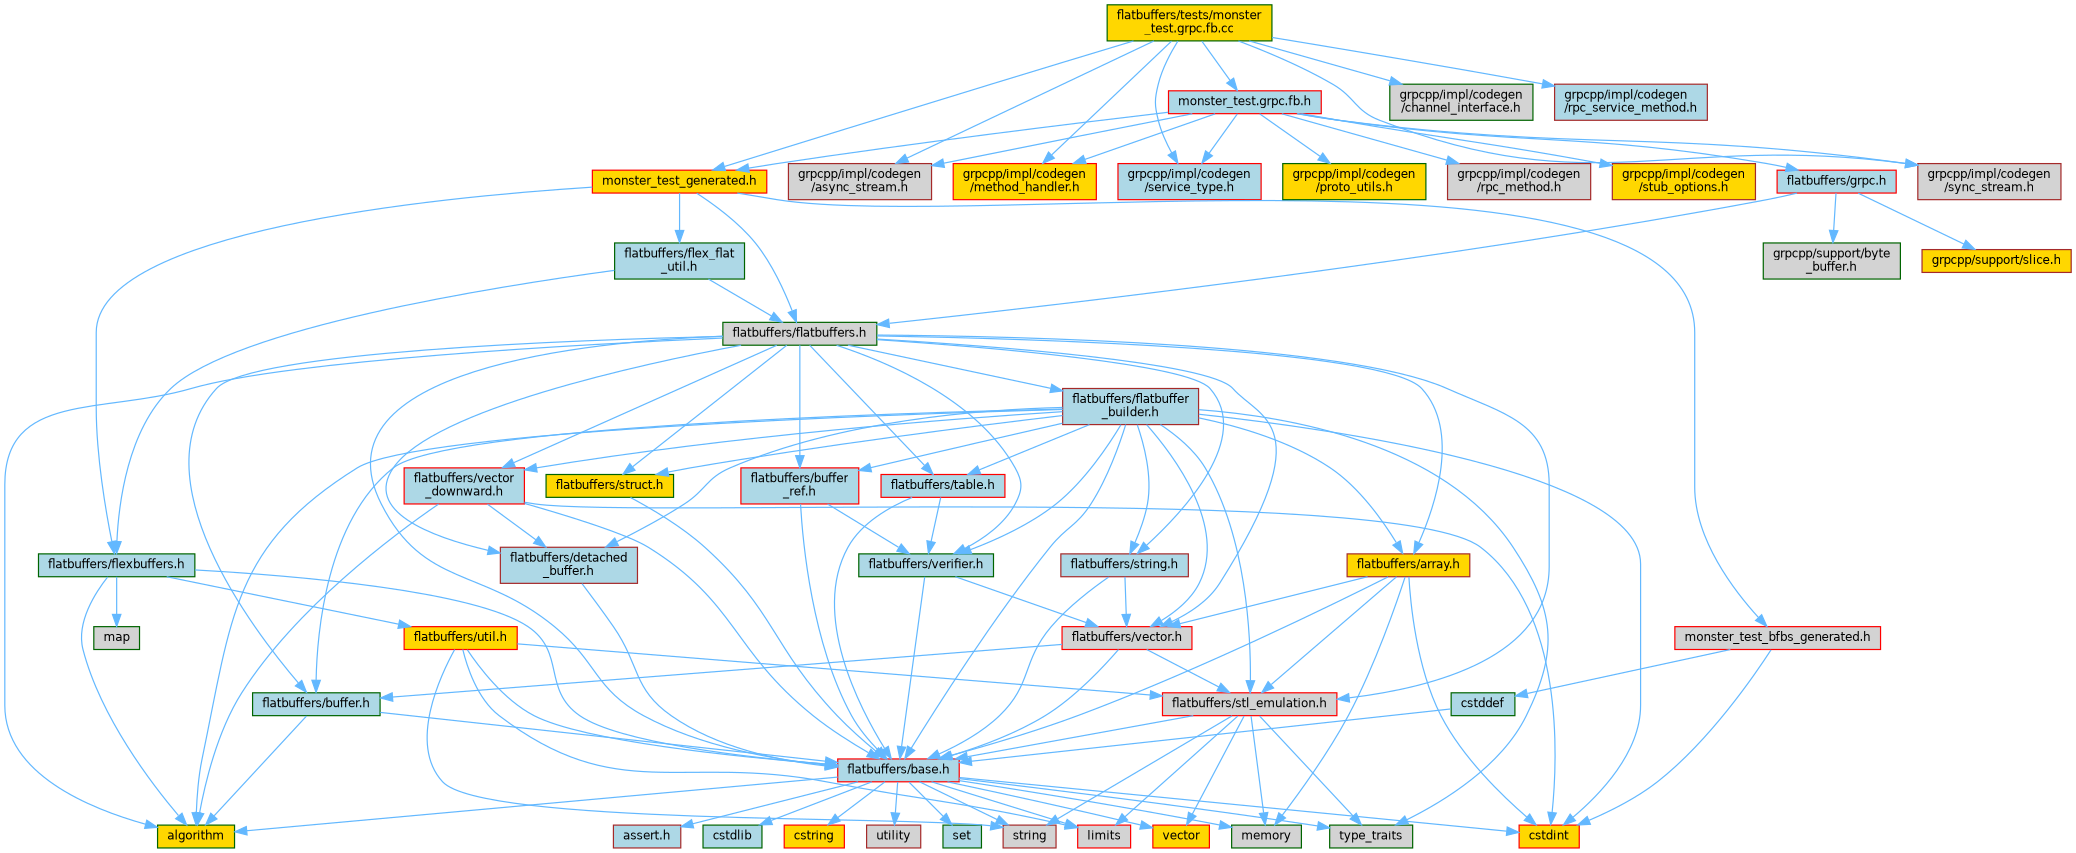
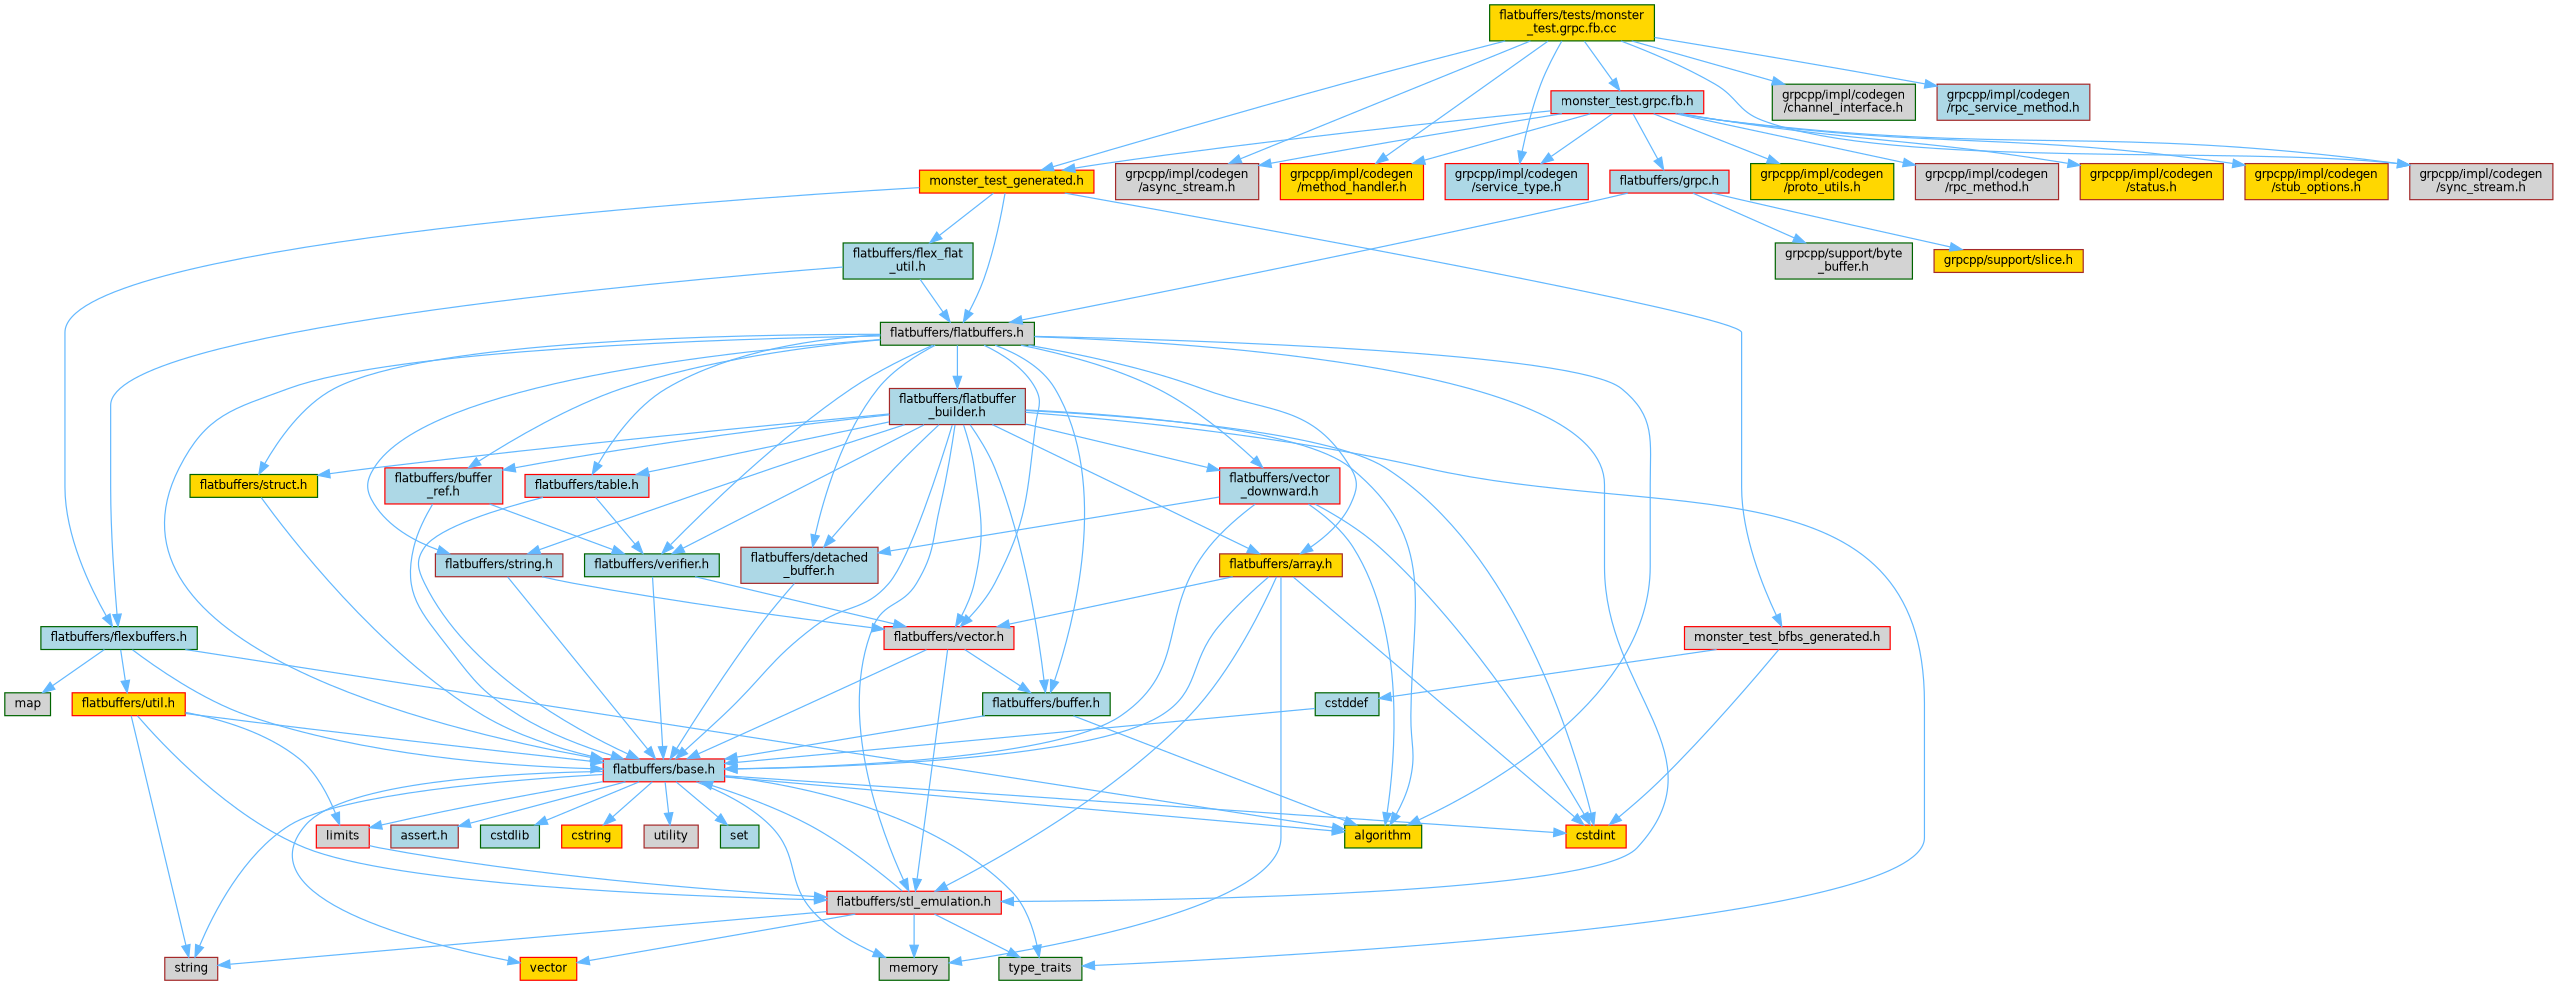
node "grpcpp/impl/codegen /status.h": added
edge "flatbuffers/stl_emulation.h" -> "limits": reversed
